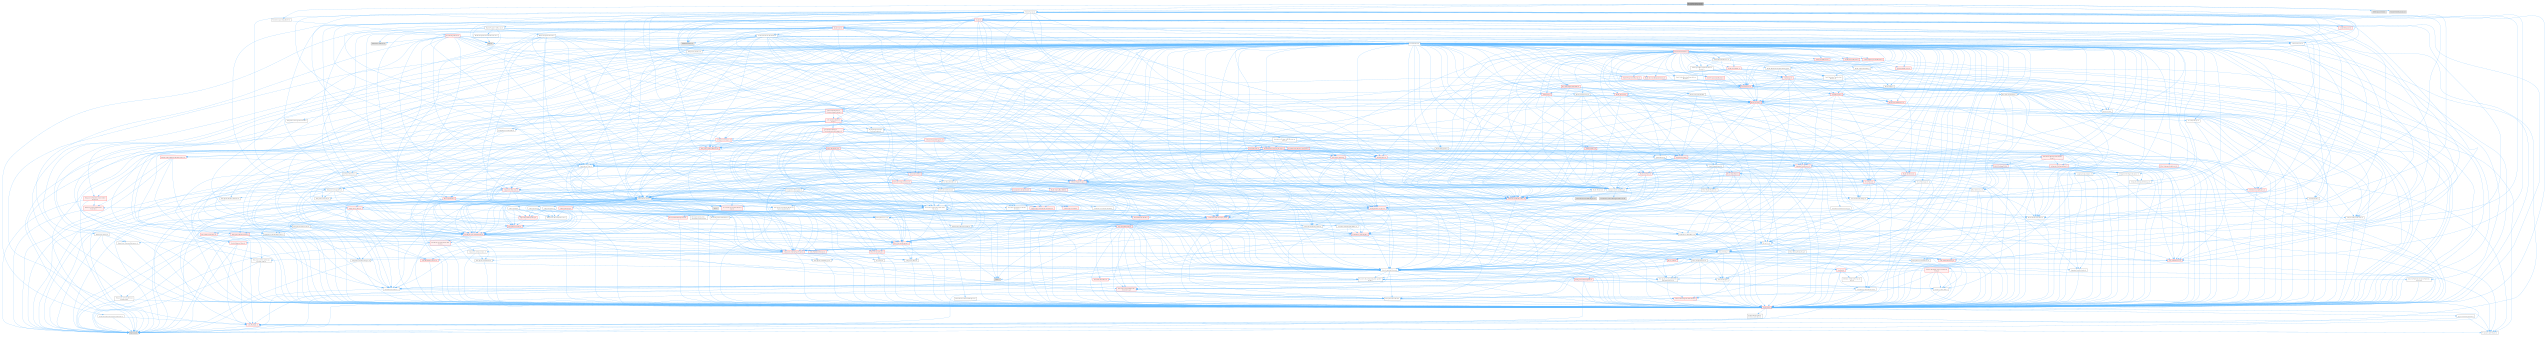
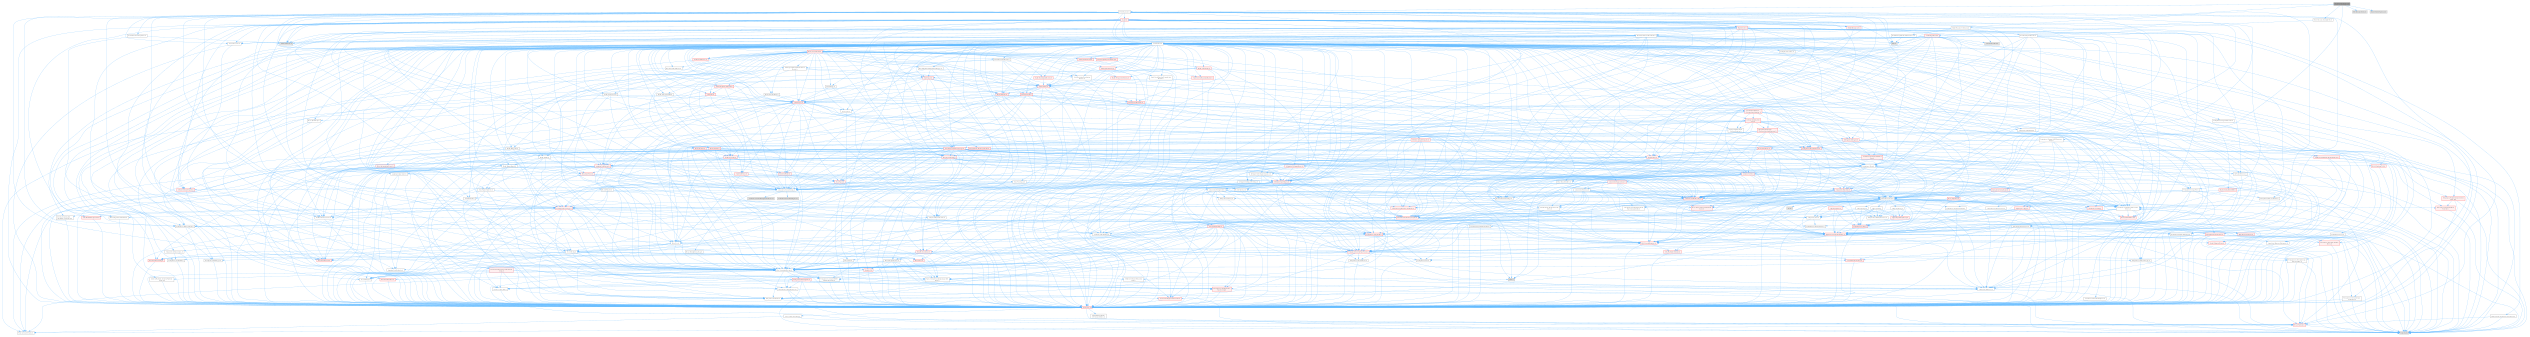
node "VertexStreamComponent.h": added
